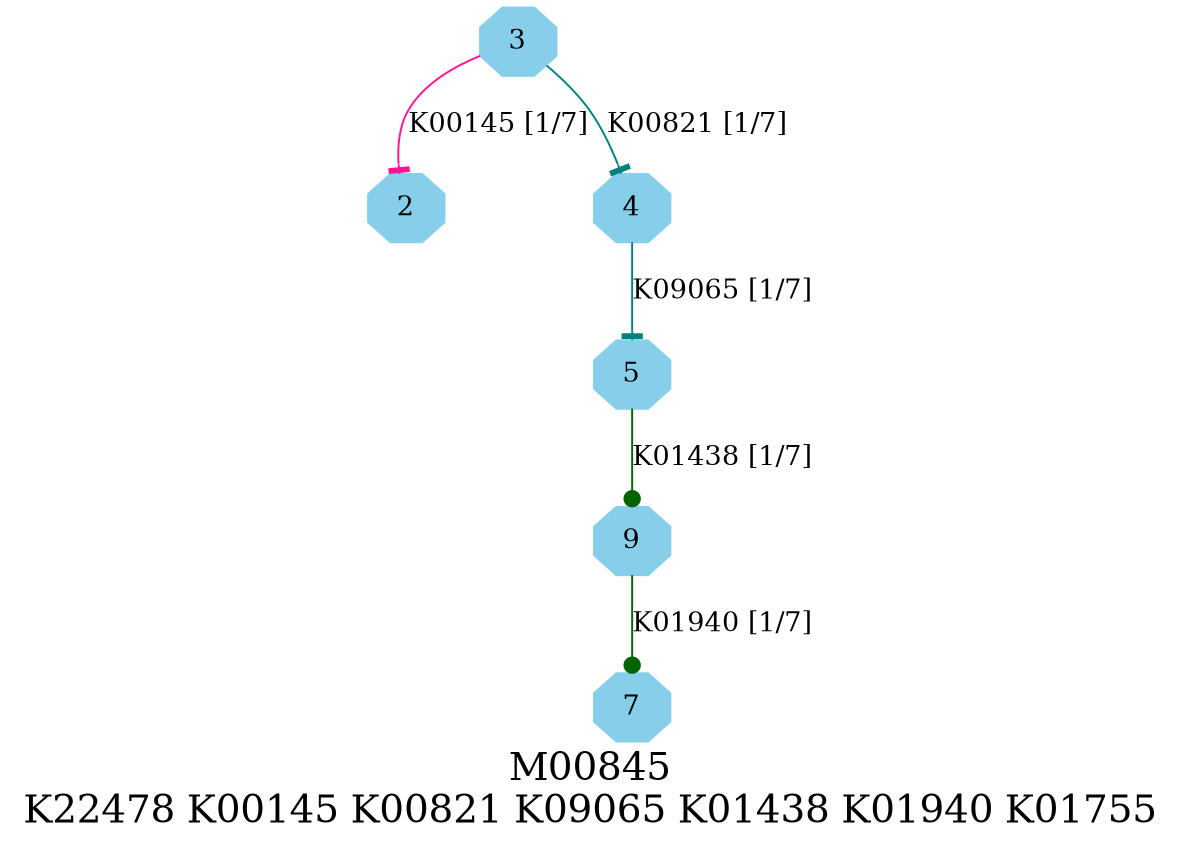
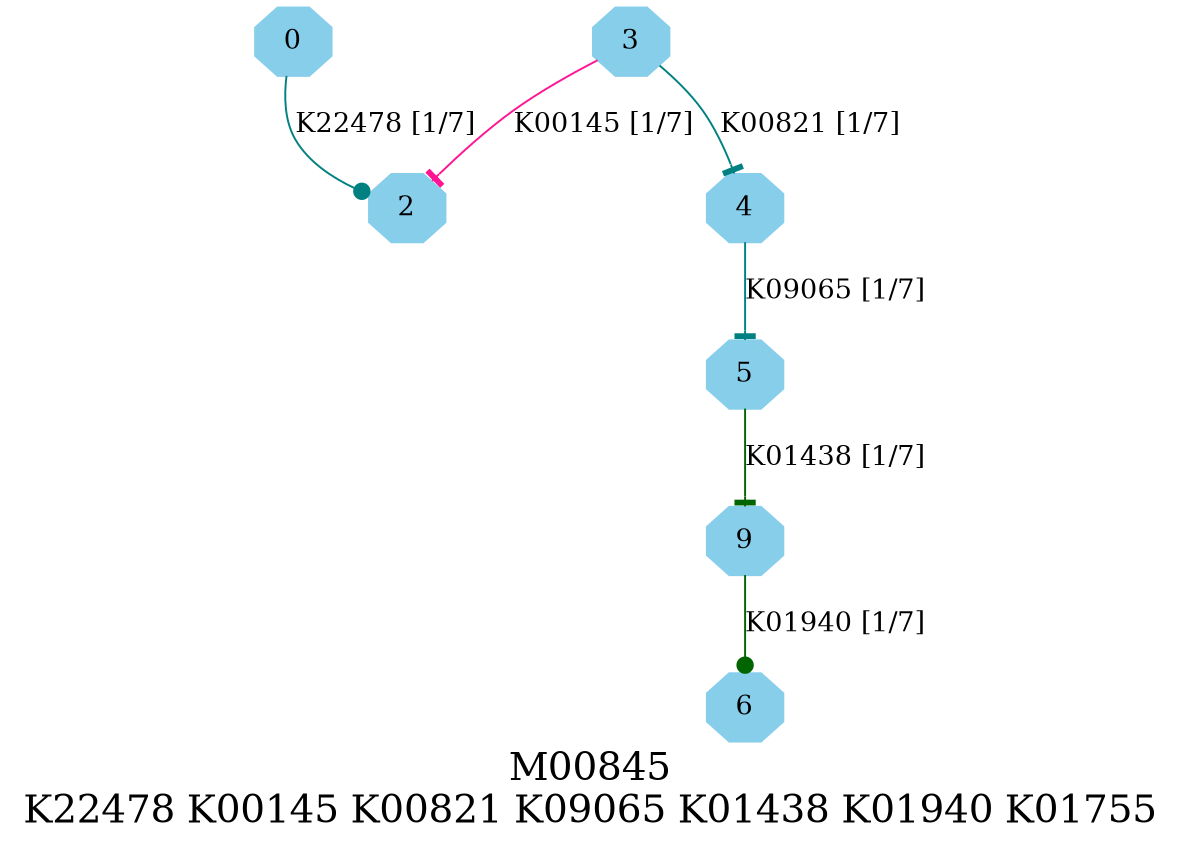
node "0": added
edge "5" -> "9": arrowhead dot -> tee
node "7": label "7" -> "6"
